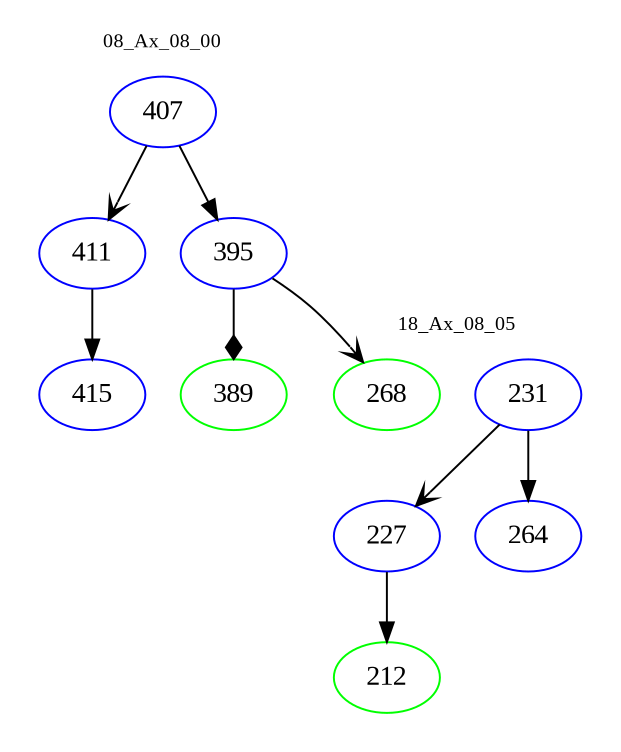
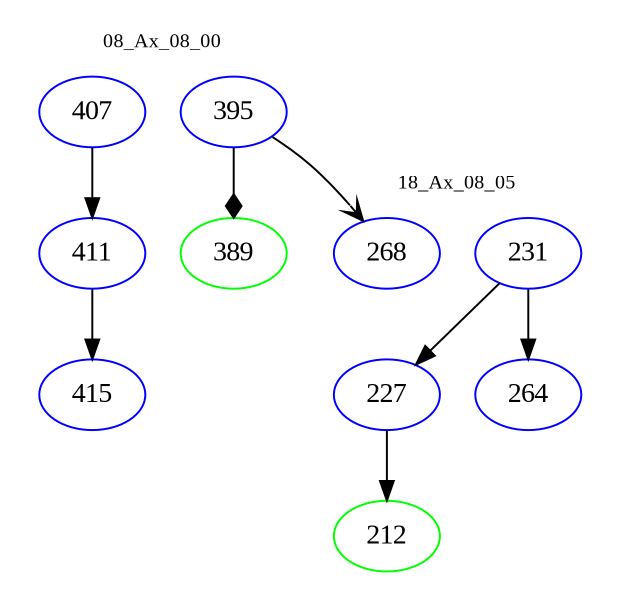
edge "407" -> "411": arrowhead vee -> normal
edge "407" -> "395": removed
node "268": color green -> blue
edge "231" -> "227": arrowhead vee -> normal
